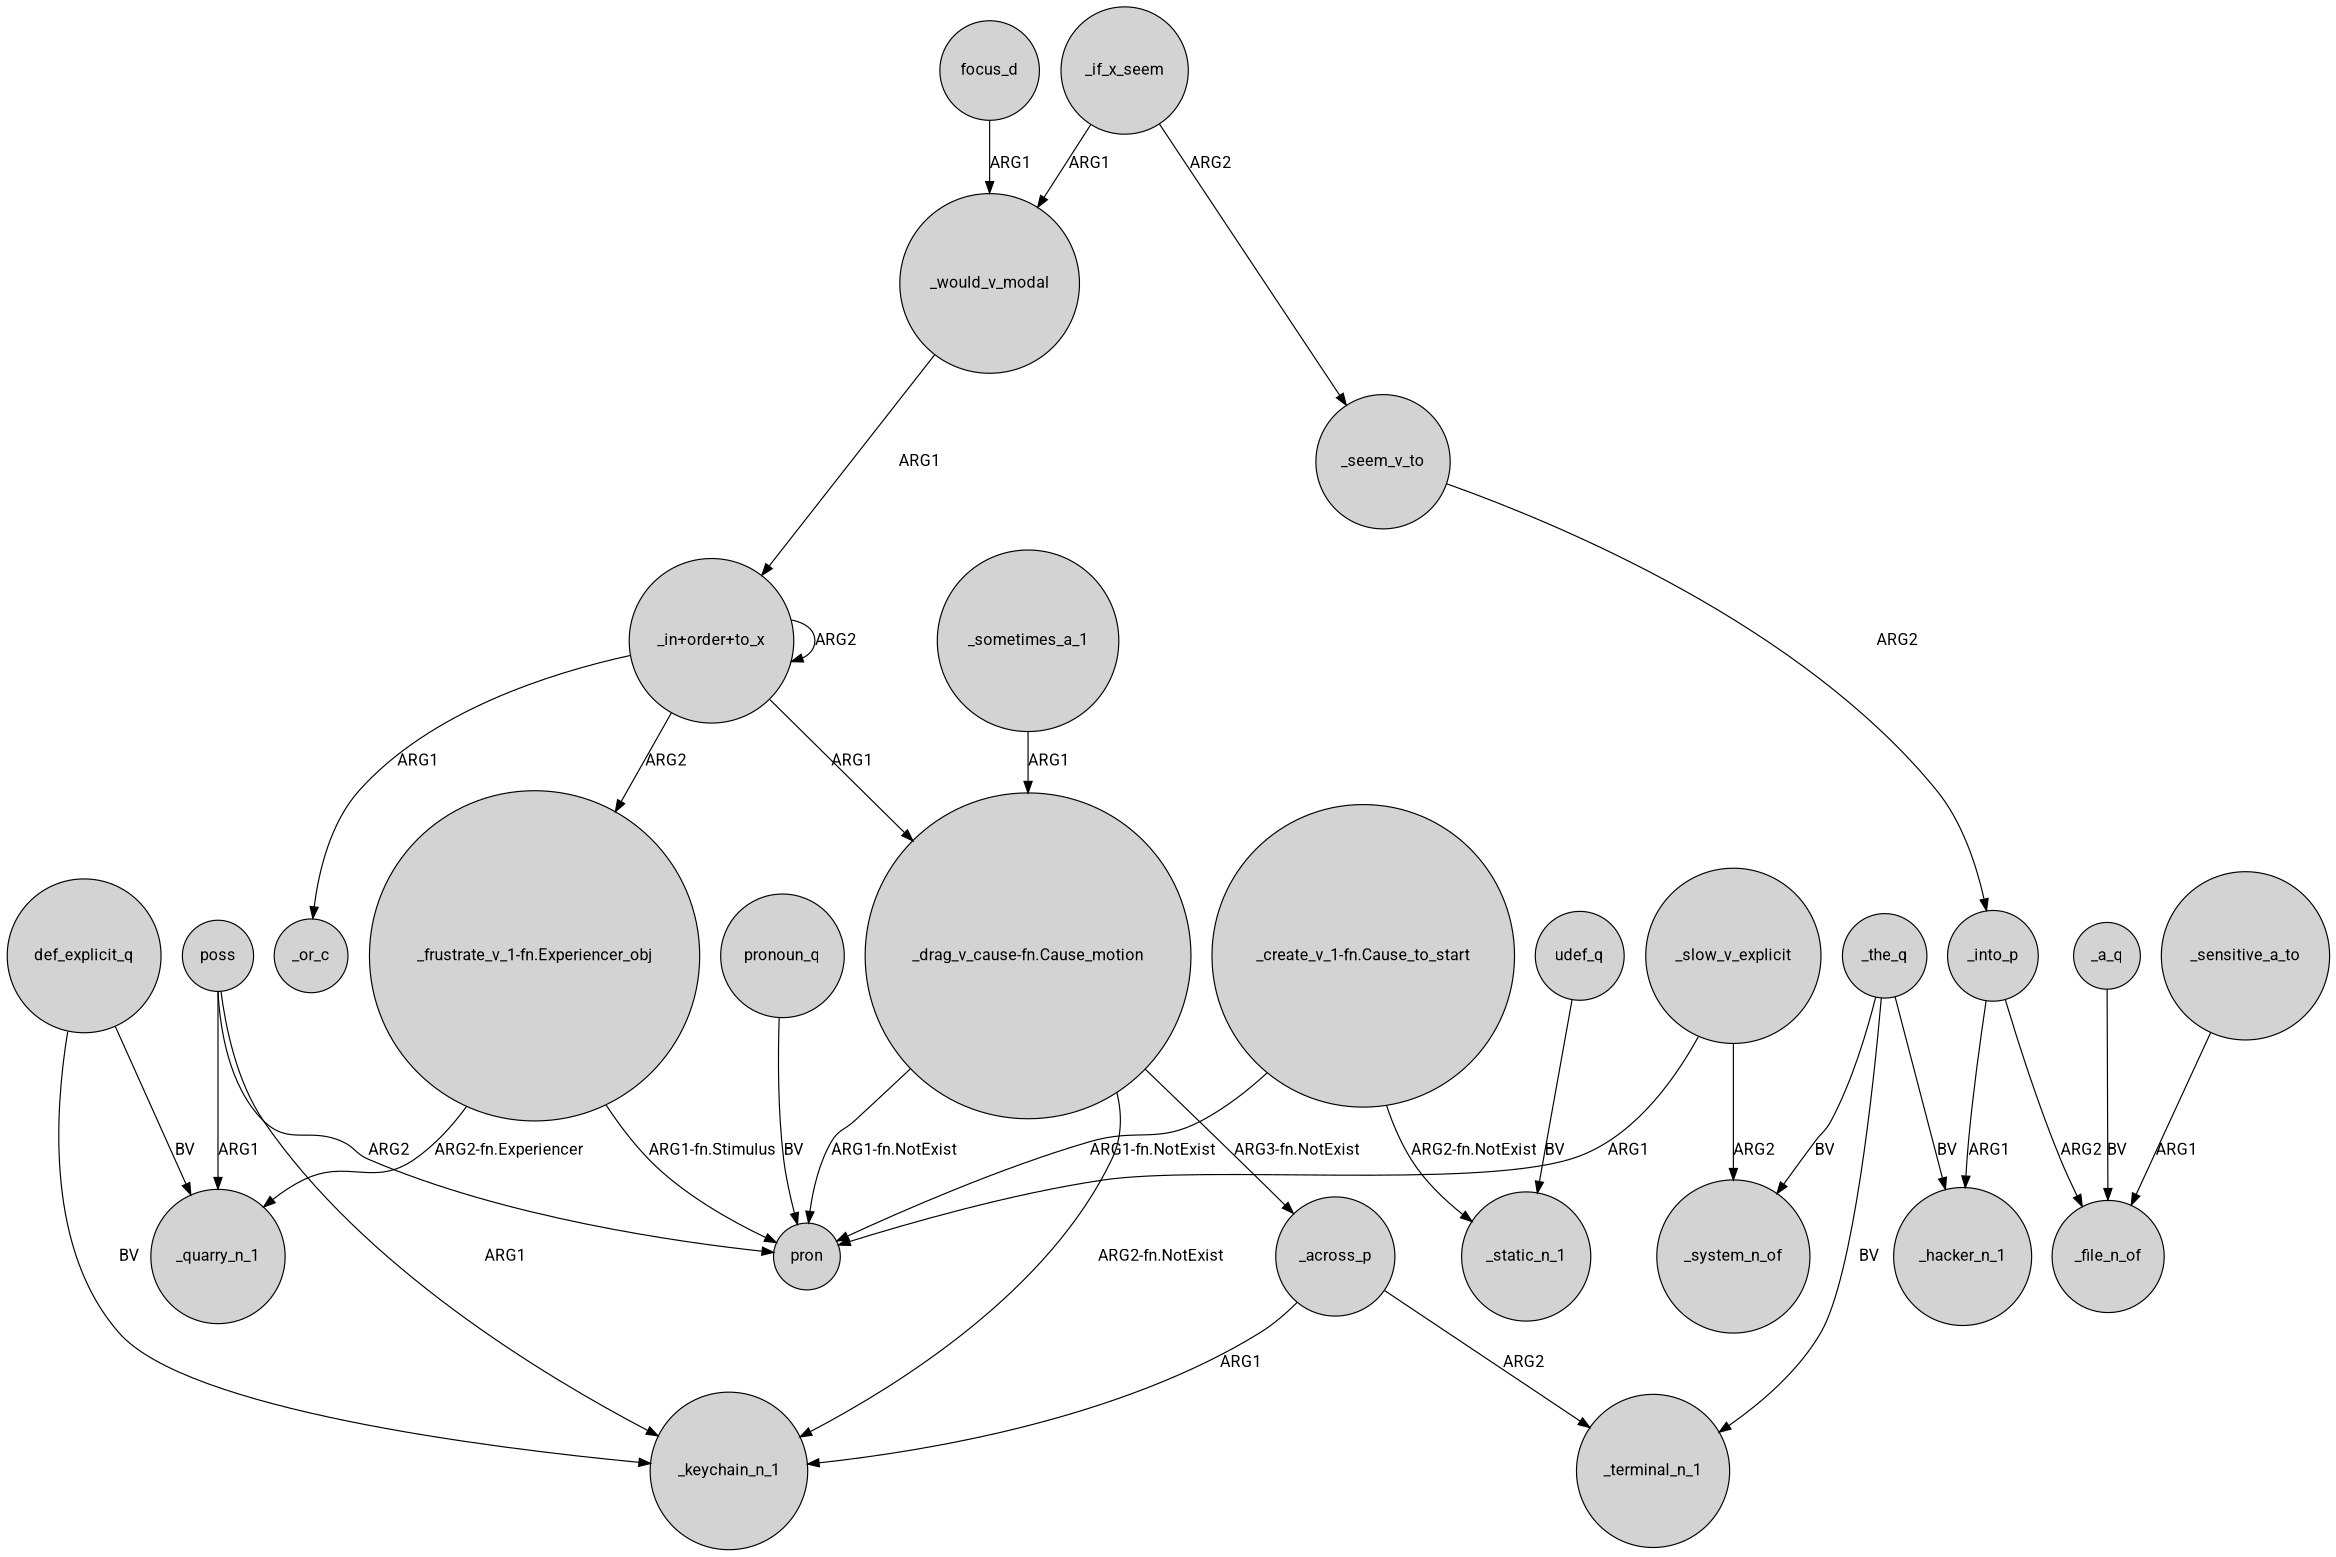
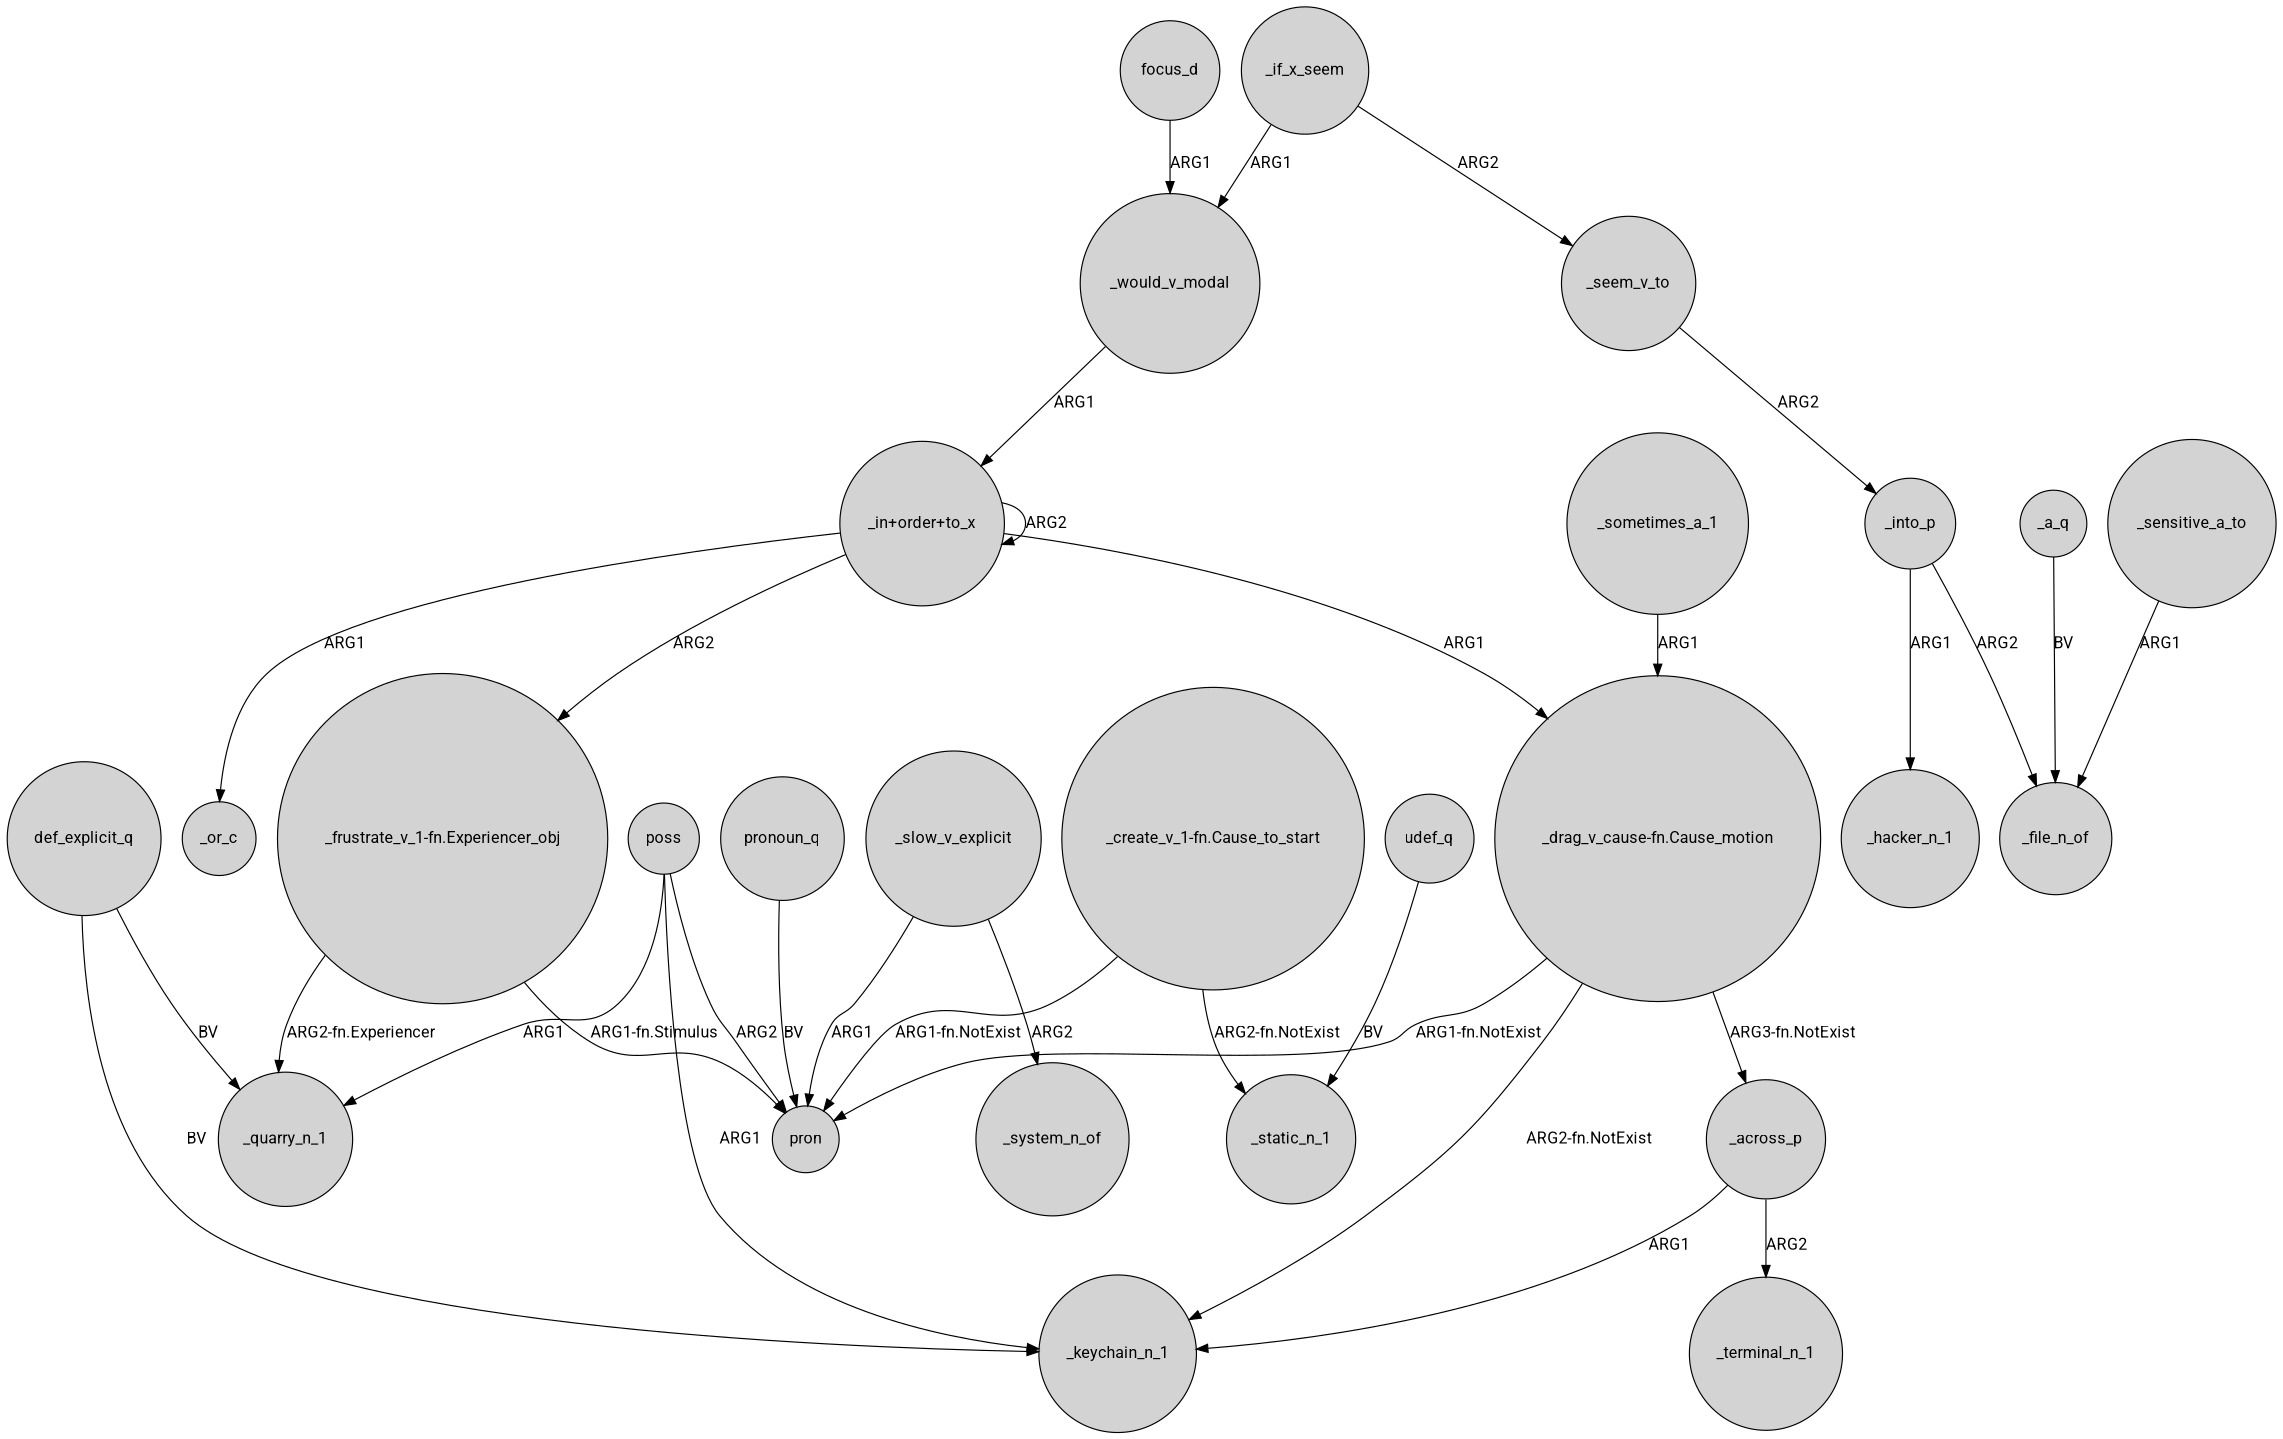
node "_the_q": removed
